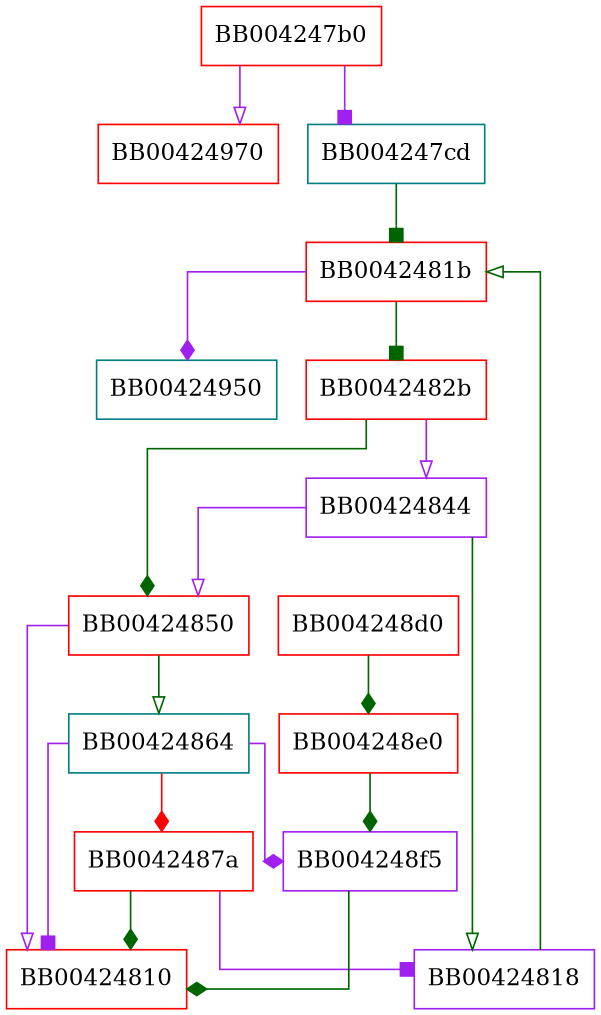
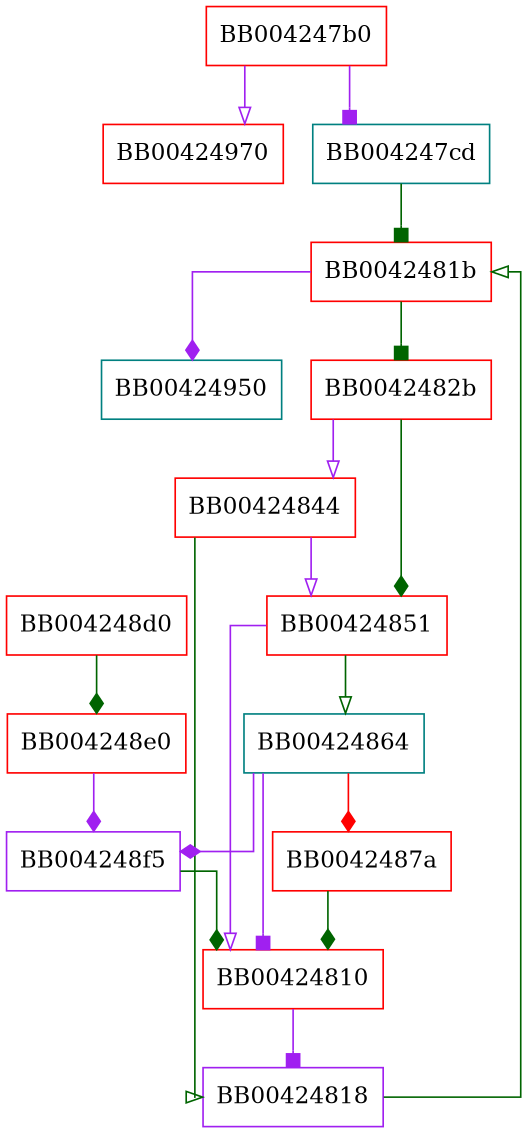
node "BB00424844": color purple -> red
node "BB00424850": label "BB00424850" -> "BB00424851"
edge "BB004248e0" -> "BB004248f5": color darkgreen -> purple
edge "BB0042487a" -> "BB00424818": now "BB00424810" -> "BB00424818"
